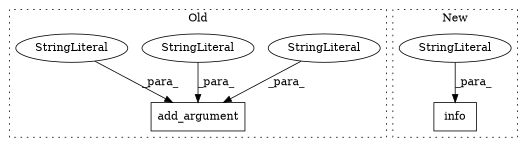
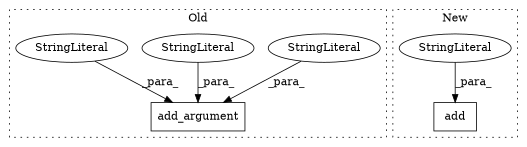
node "info": label "info" -> "add"
